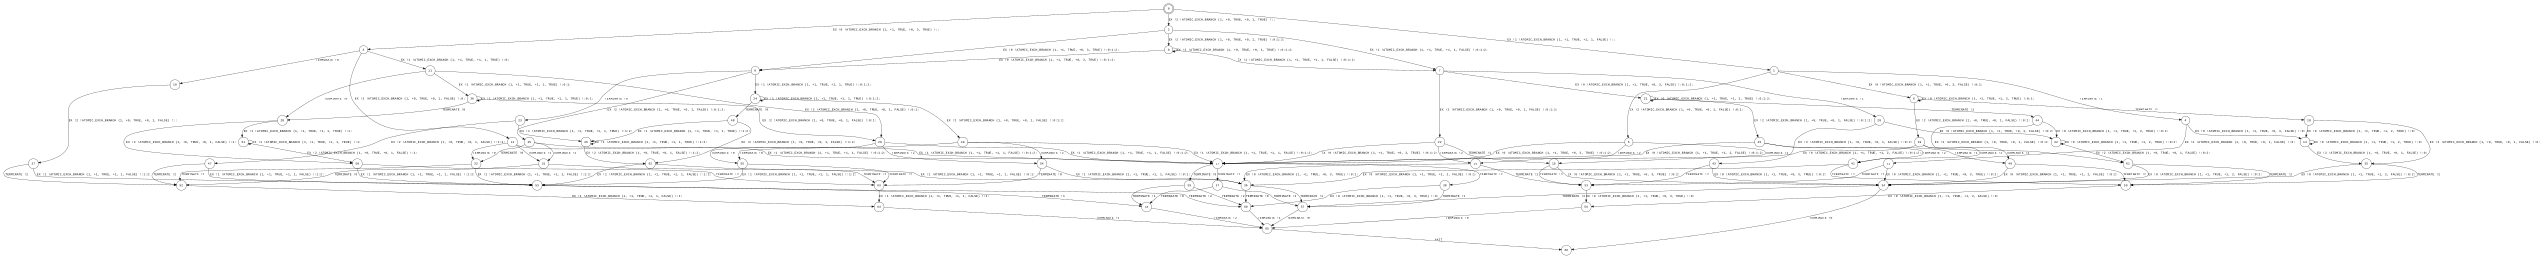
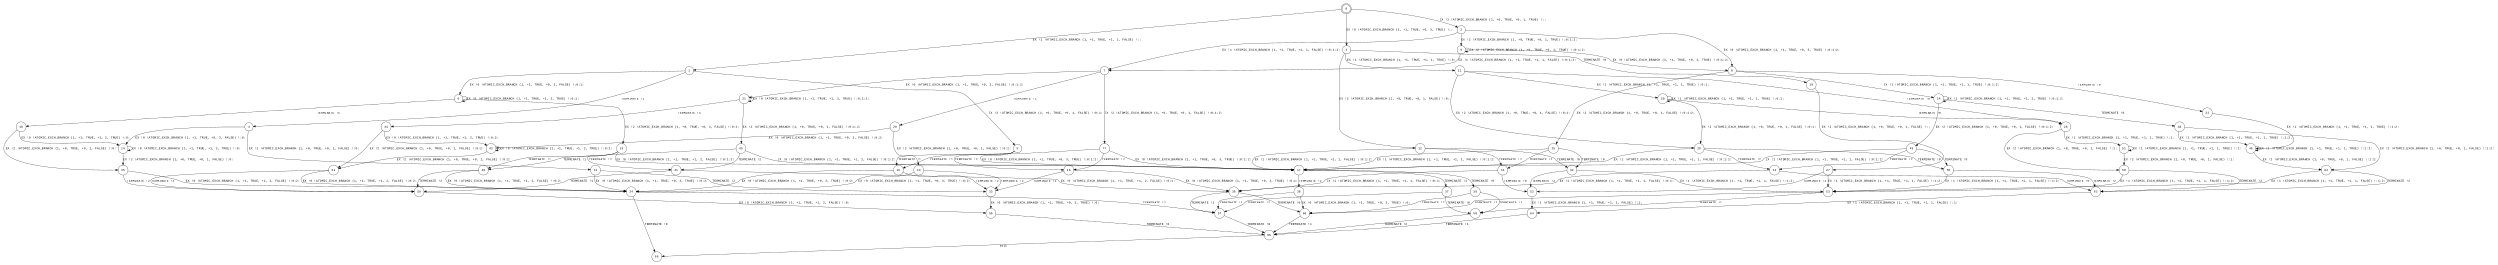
node "47": removed
